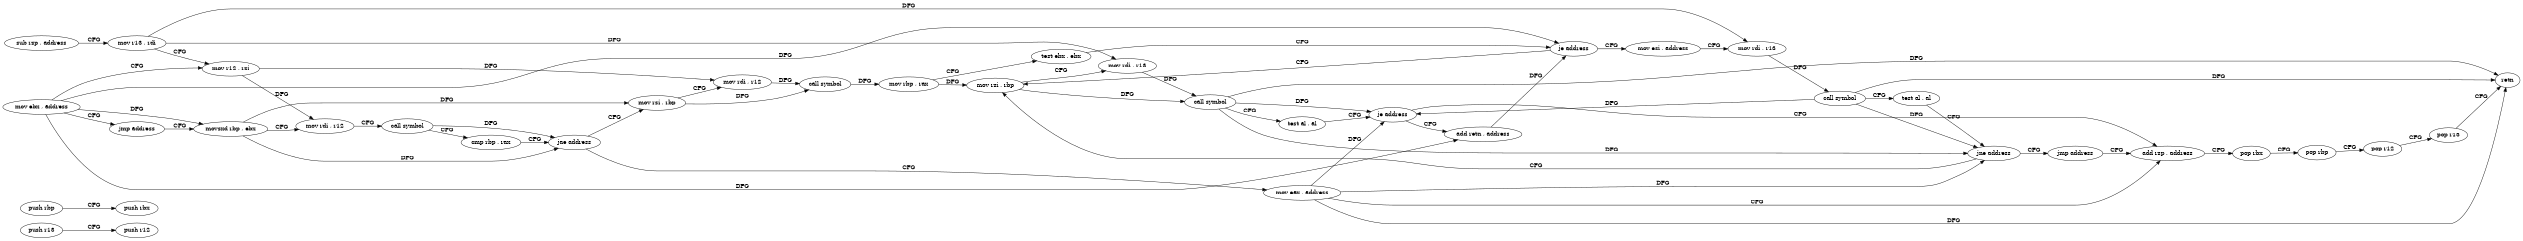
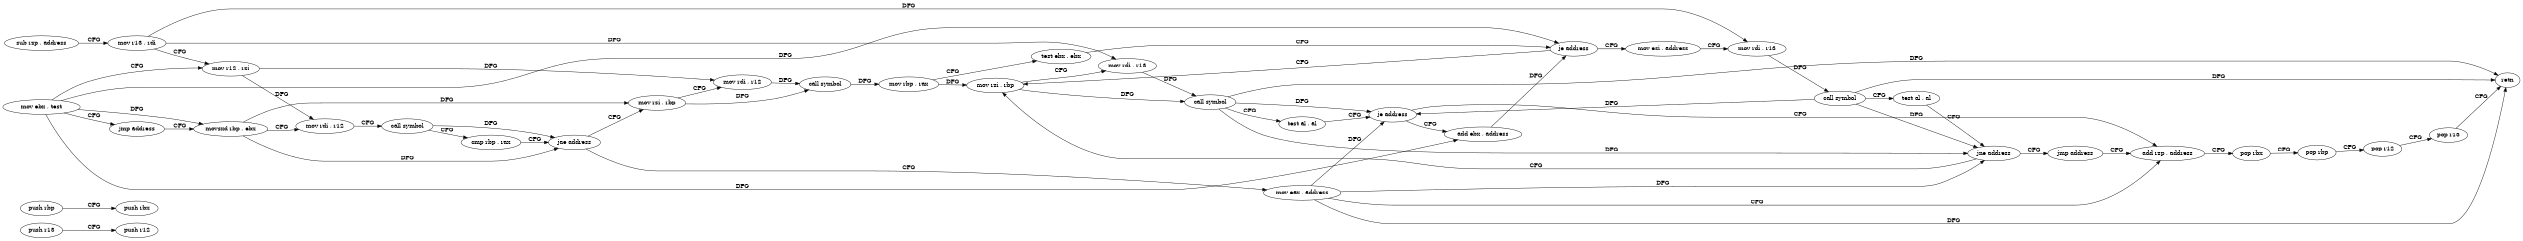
node "mov ebx , address": label "mov ebx , address" -> "mov ebx , test"
node "add retn , address": label "add retn , address" -> "add ebx , address"
